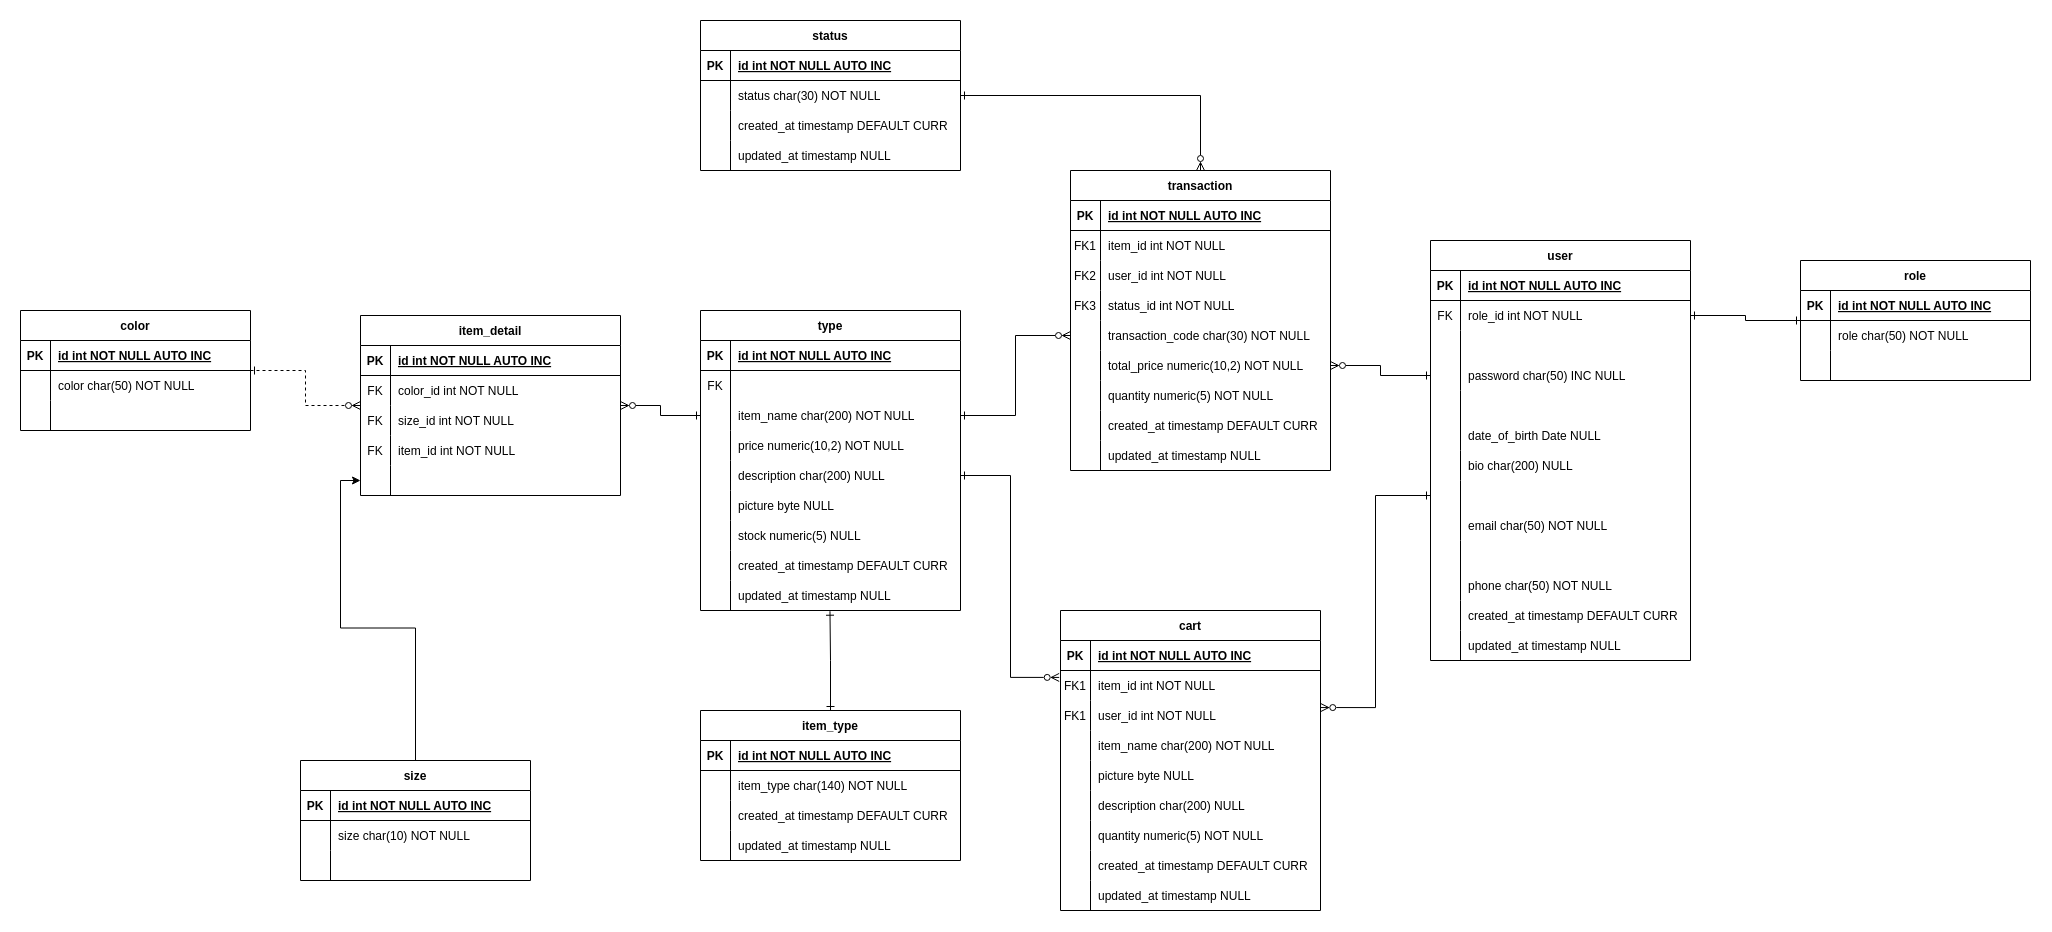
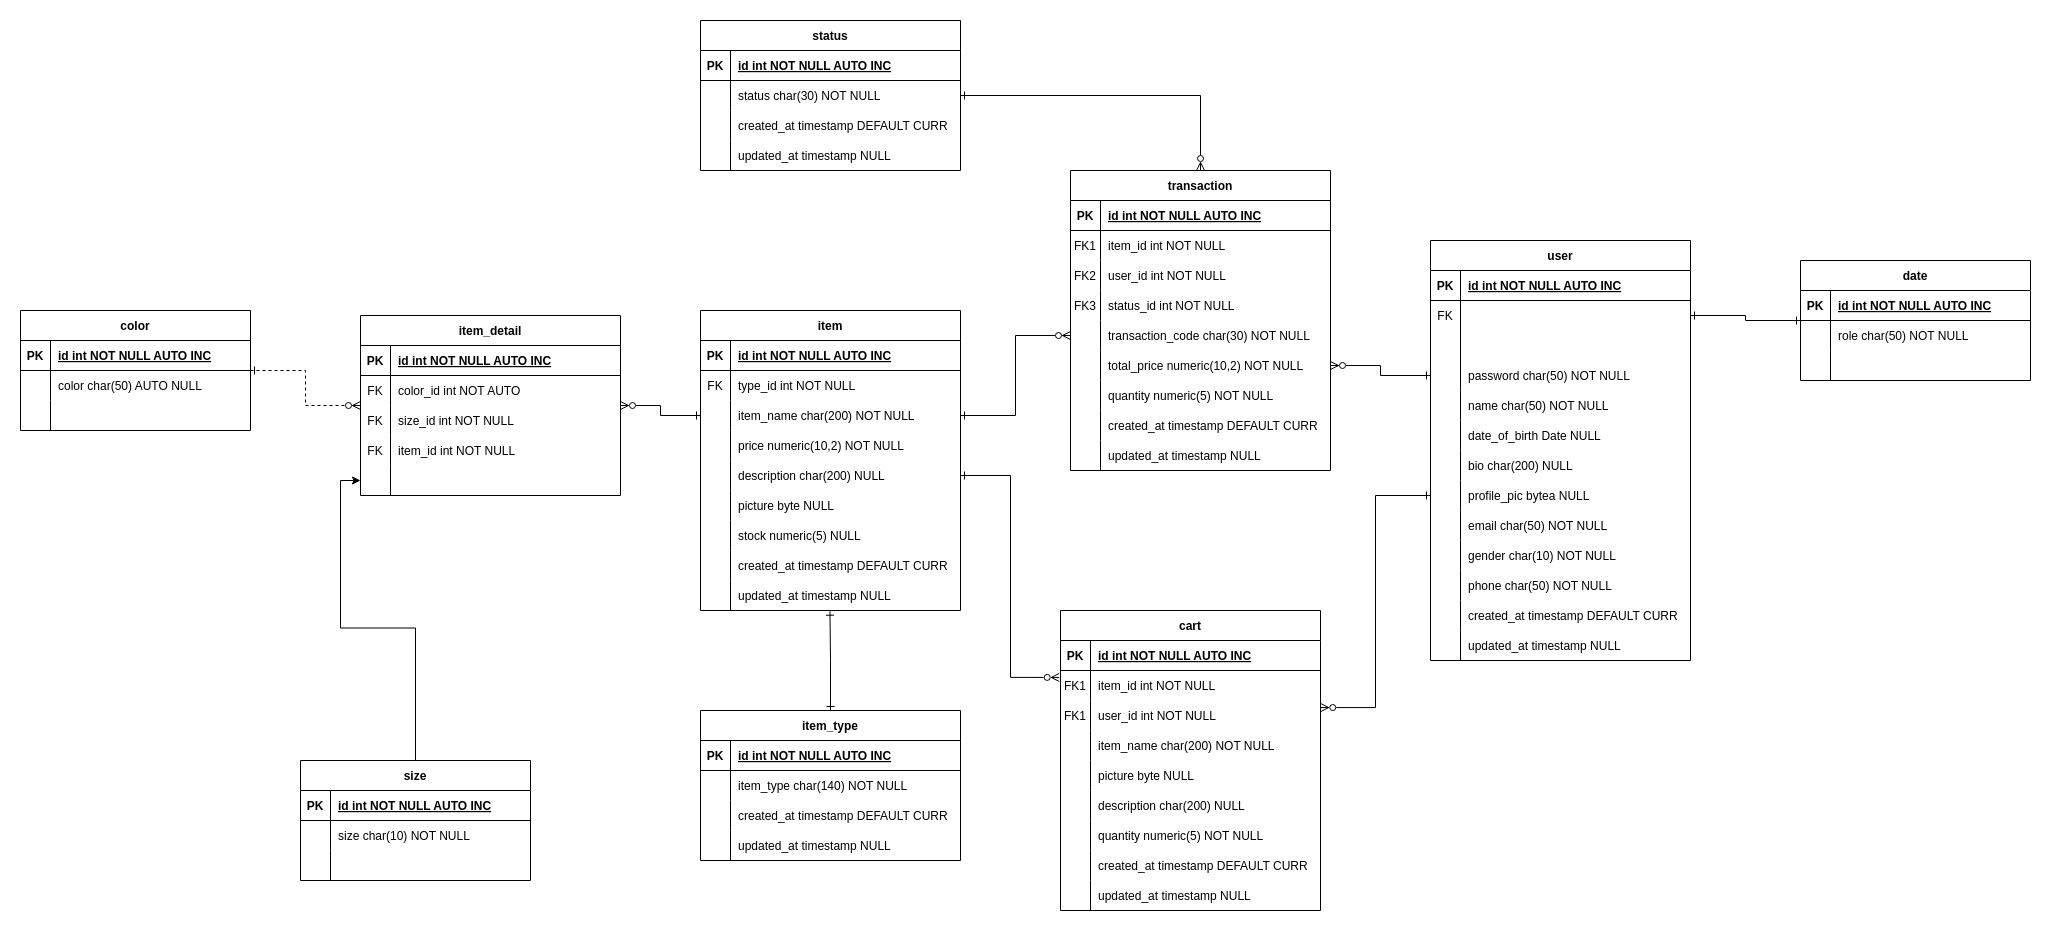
node "role": label "role" -> "date"
node "role_id int NOT NULL": removed
node "type": label "type" -> "item"
node "password char(50) INC NULL": label "password char(50) INC NULL" -> "password char(50) NOT NULL"
node "color char(50) NOT NULL": label "color char(50) NOT NULL" -> "color char(50) AUTO NULL"
node "type_id int NOT NULL": added
node "color_id int NOT NULL": label "color_id int NOT NULL" -> "color_id int NOT AUTO"
node "name char(50) NOT NULL": added
node "profile_pic bytea NULL": added
node "gender char(10) NOT NULL": added
